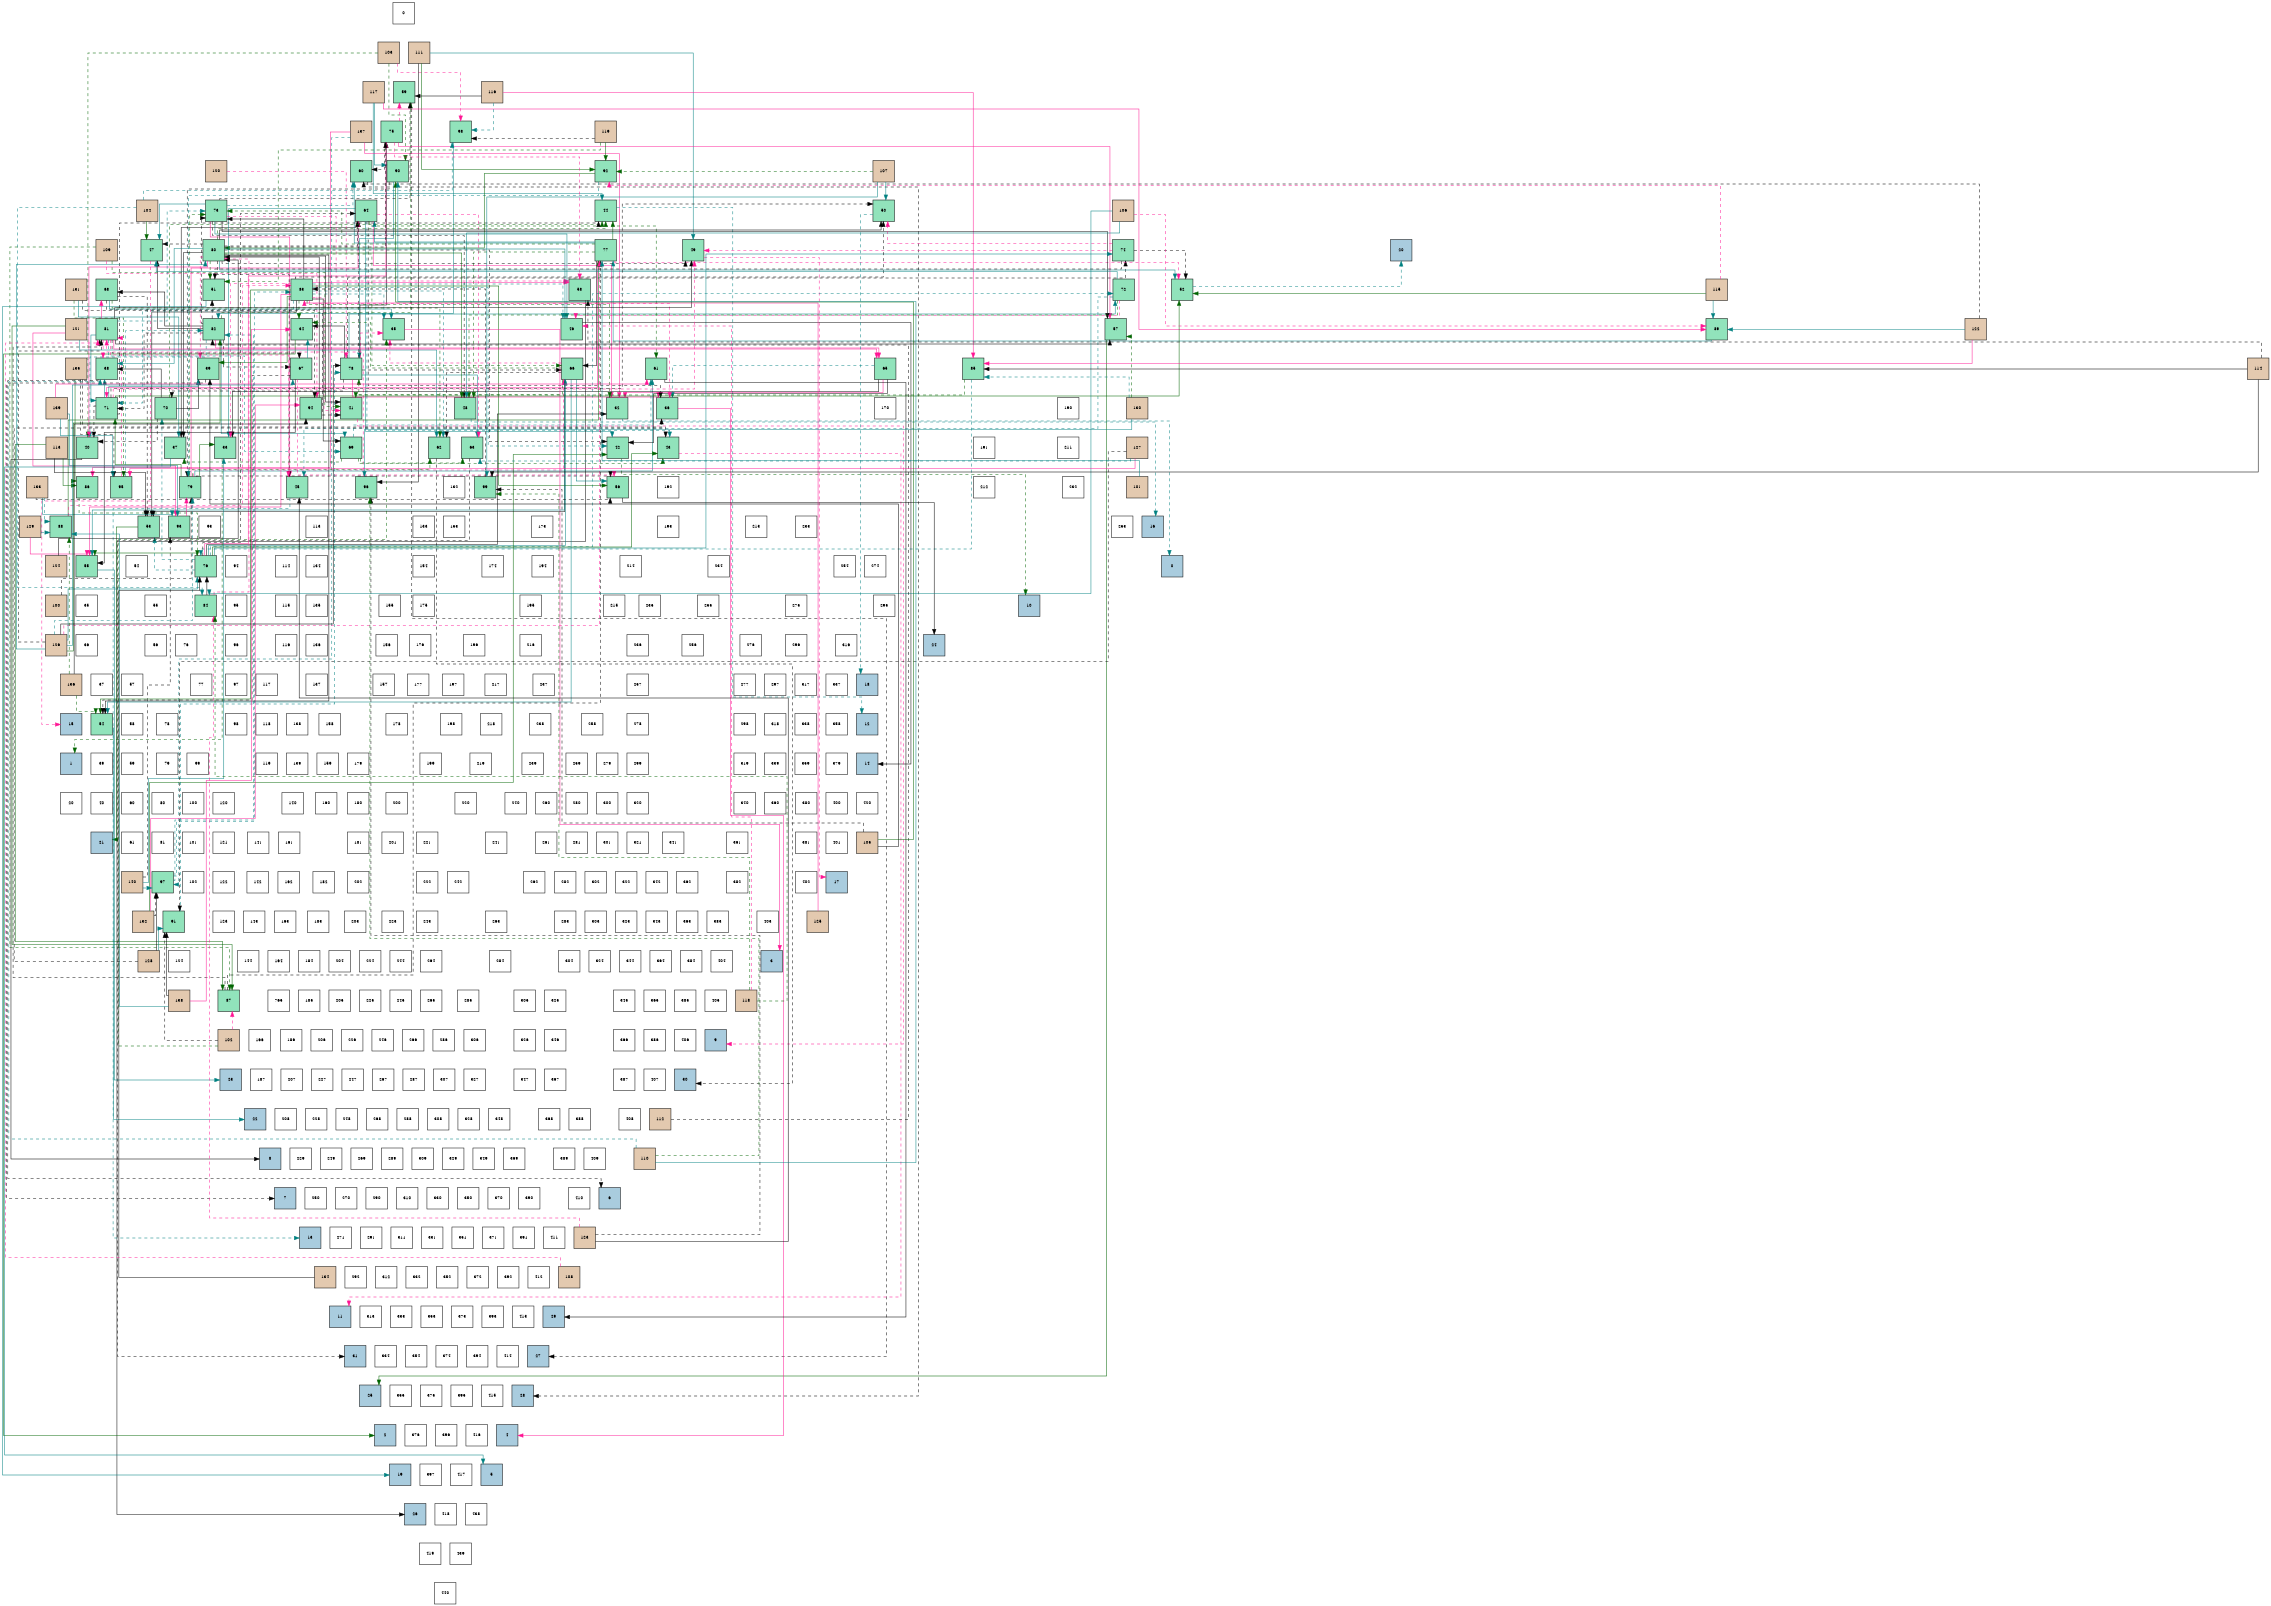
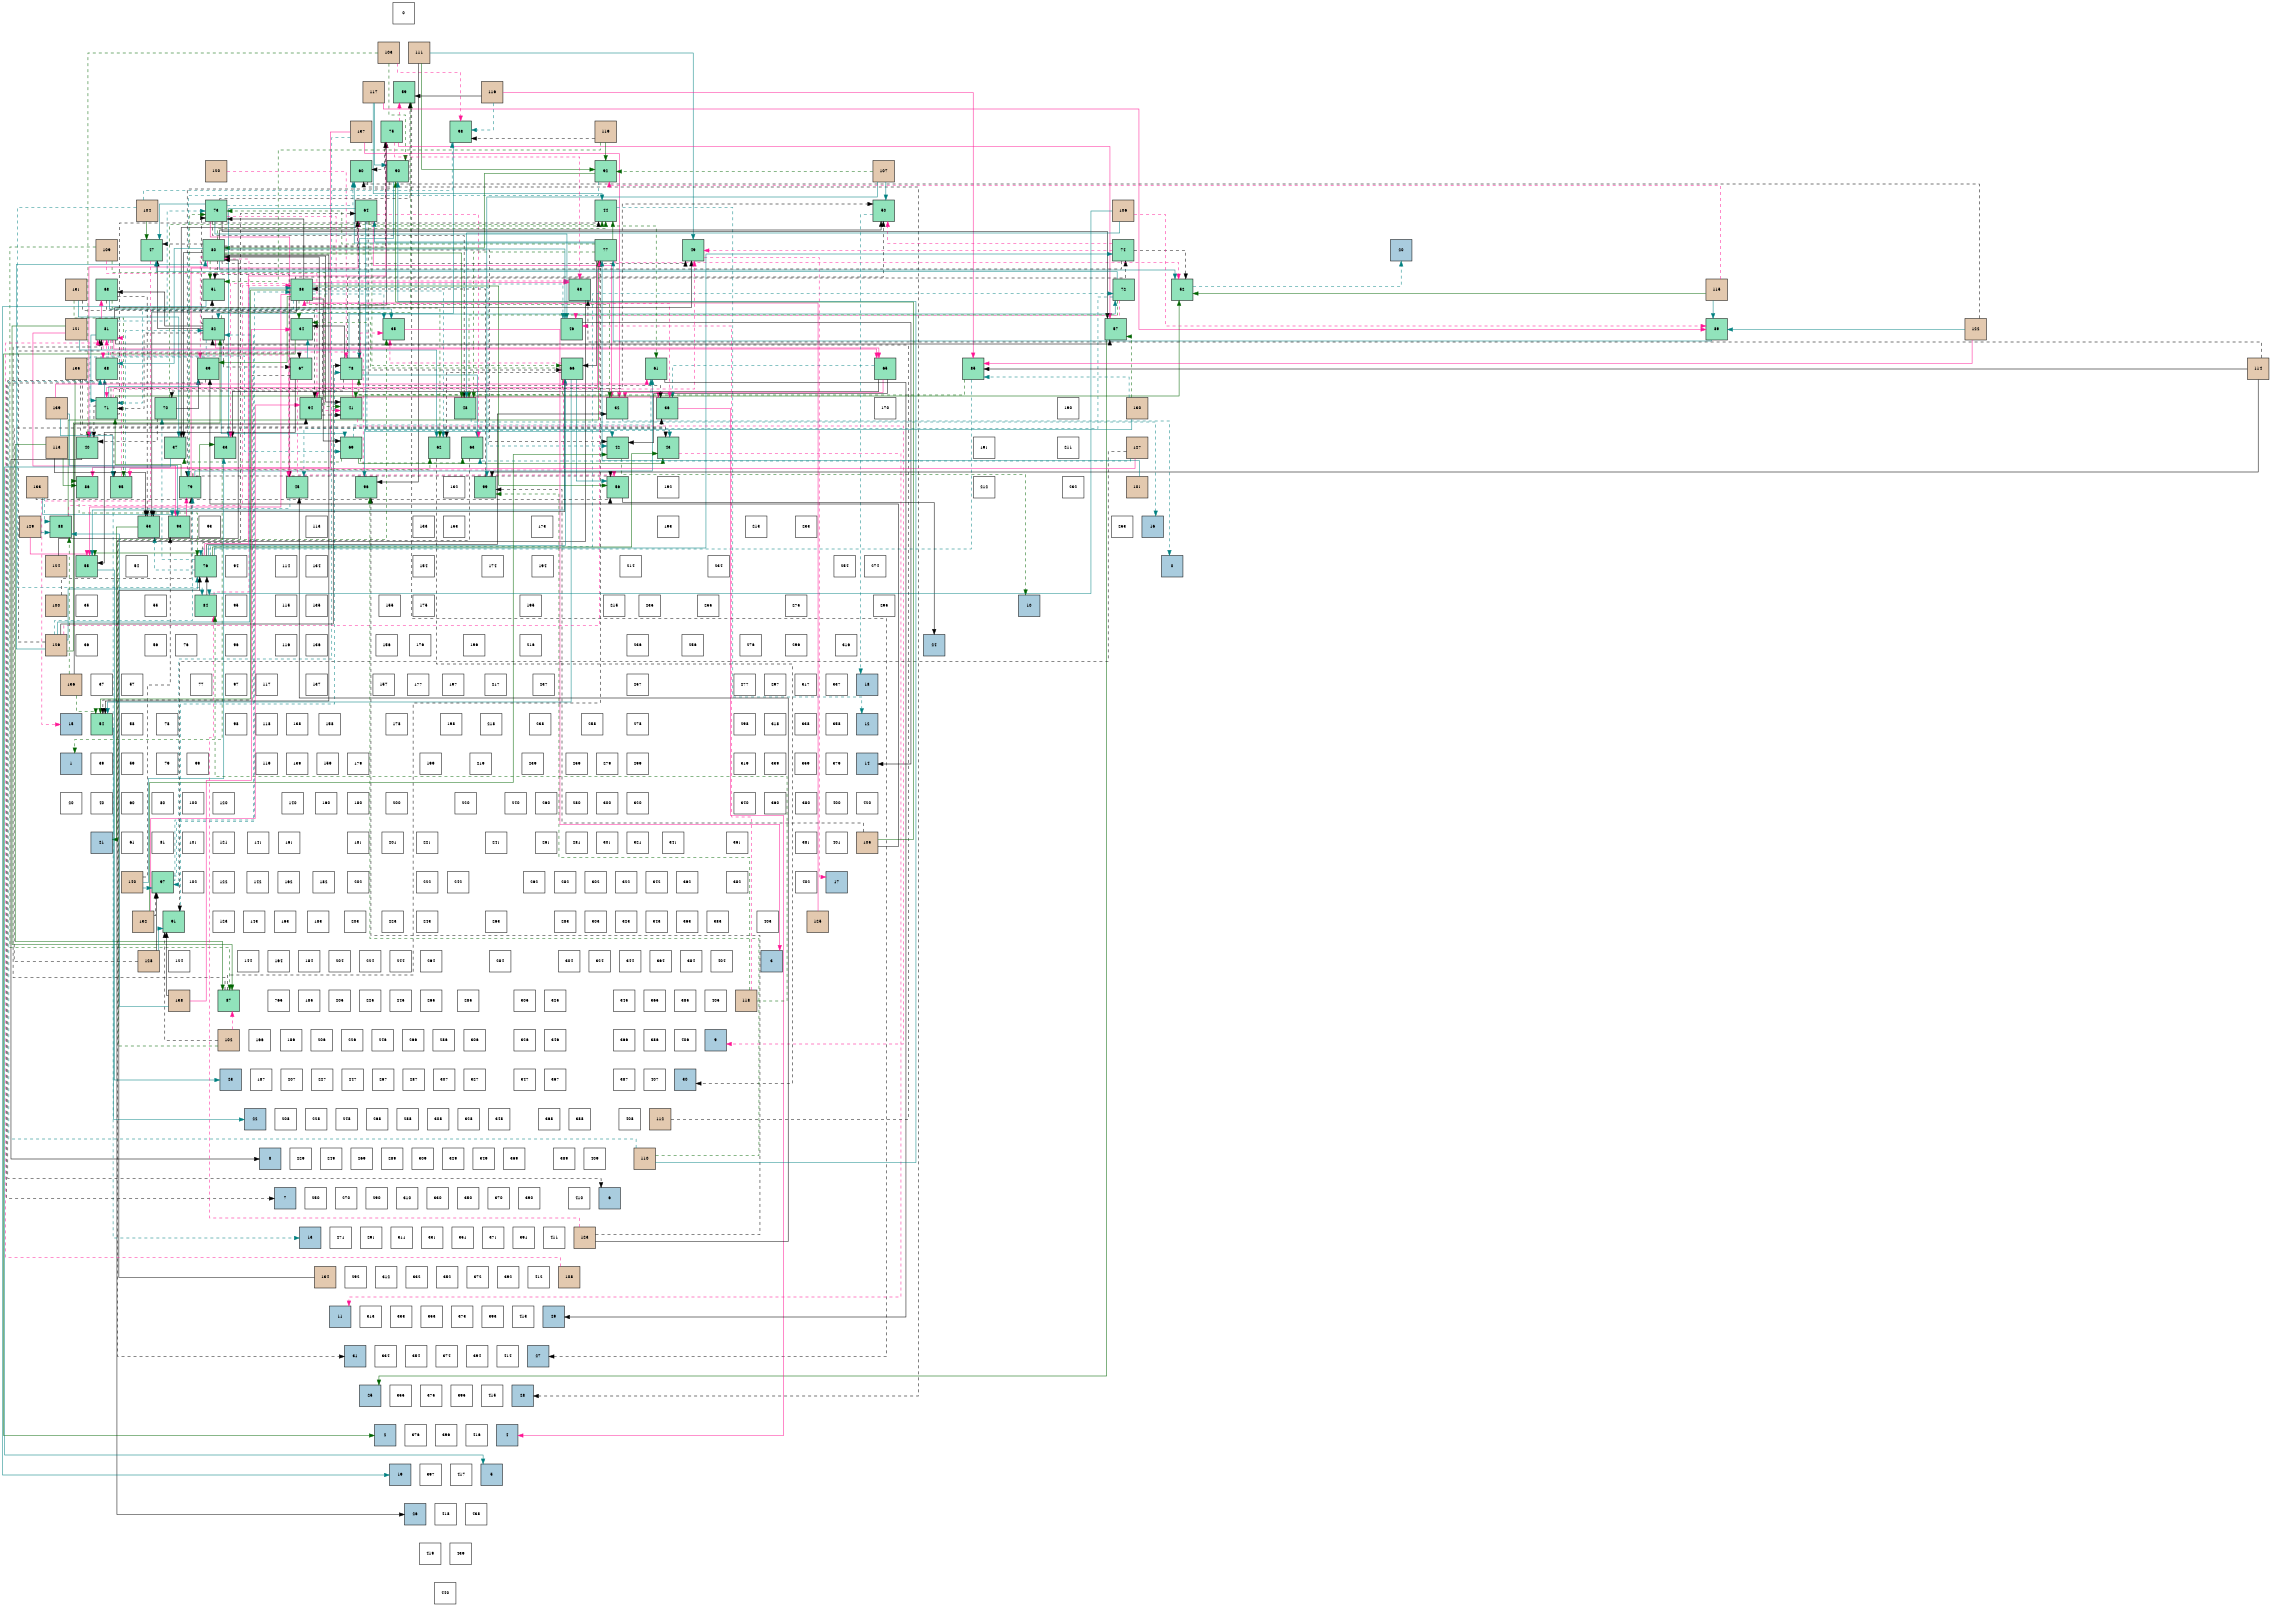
edge "70" -> "38": removed
edge "126" -> "67": now "126" -> "83"
edge "69" -> "43": style dashed -> solid
